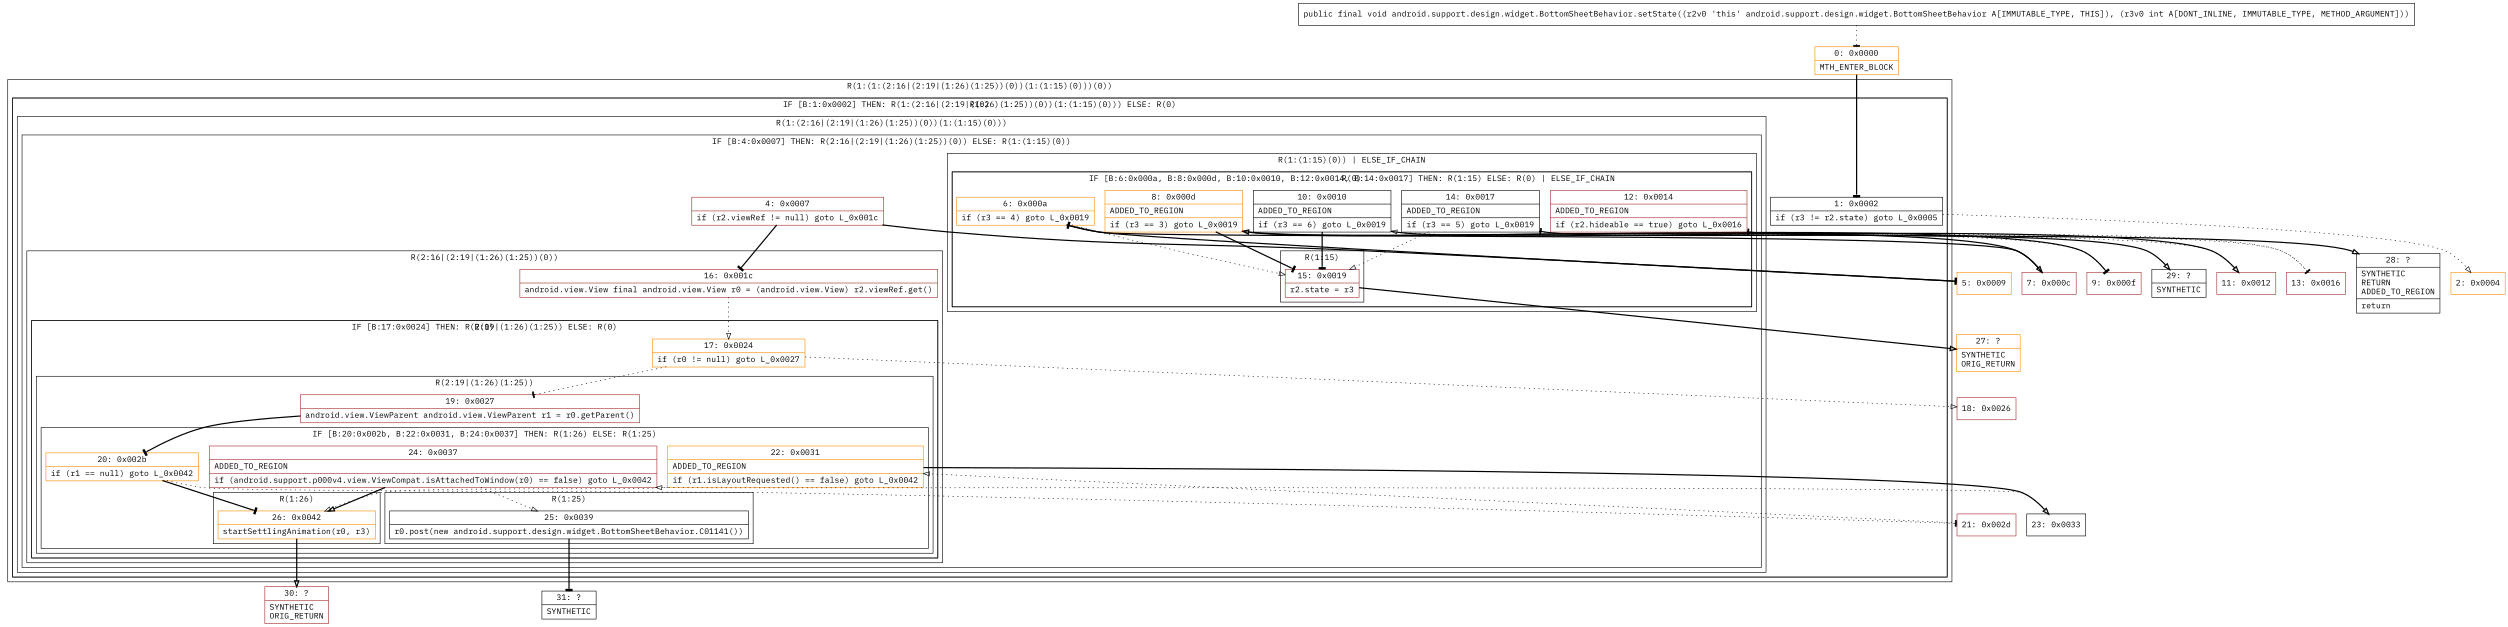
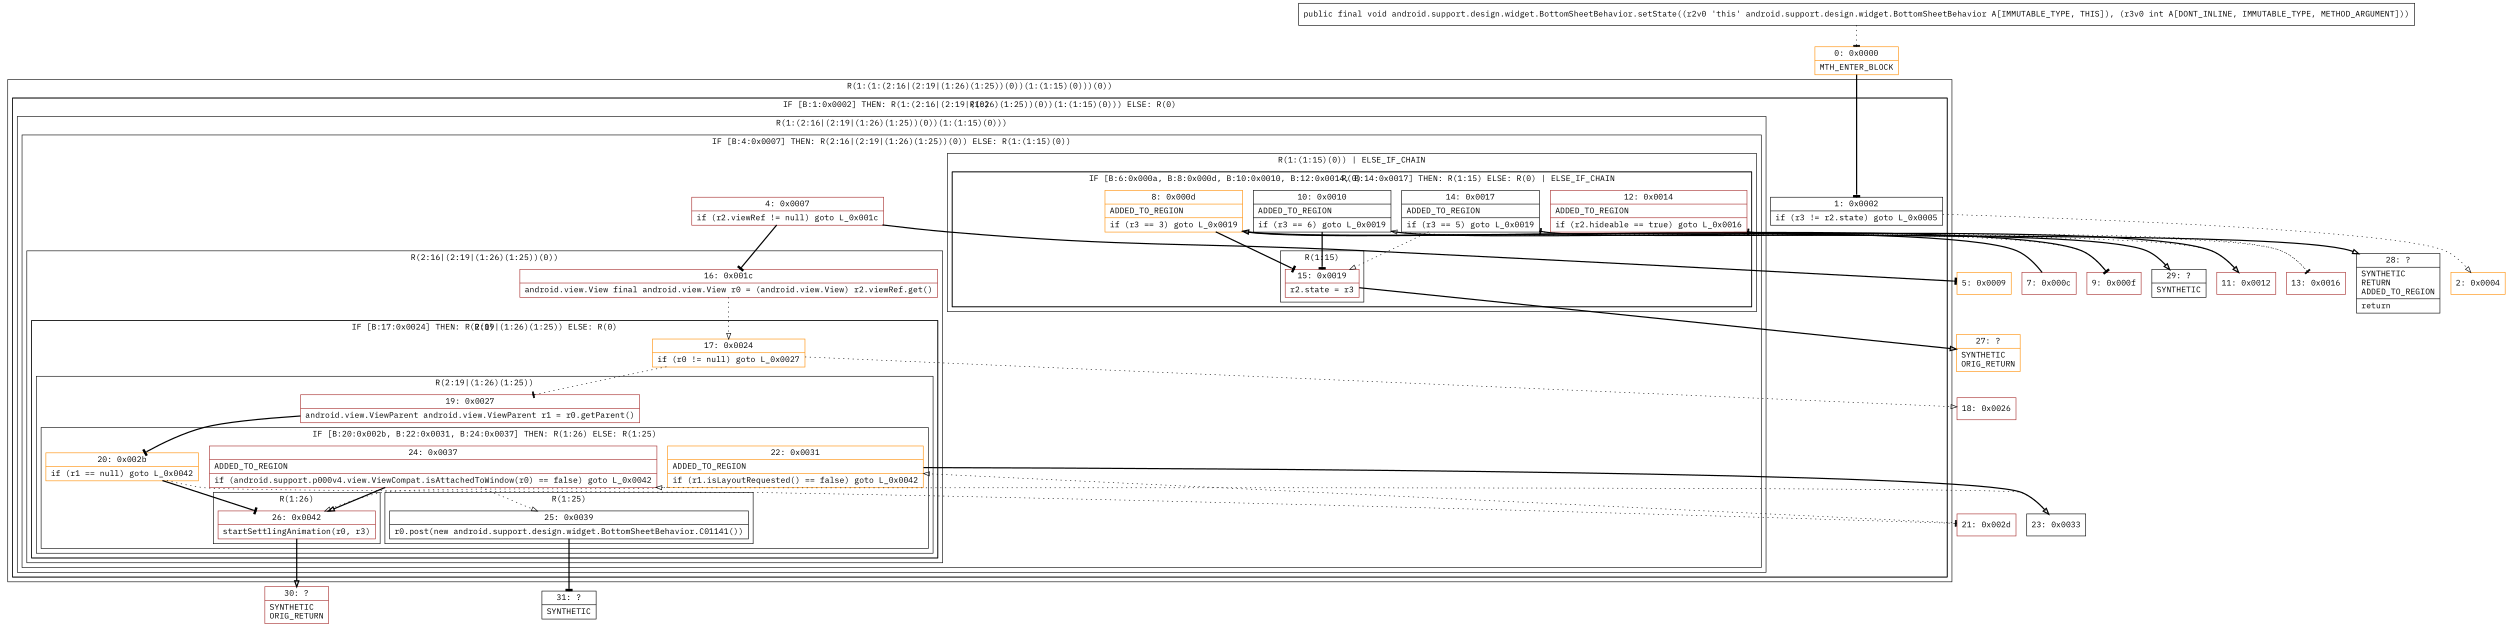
node "6: 0x000a": removed
node "26: 0x0042": color darkorange -> brown
